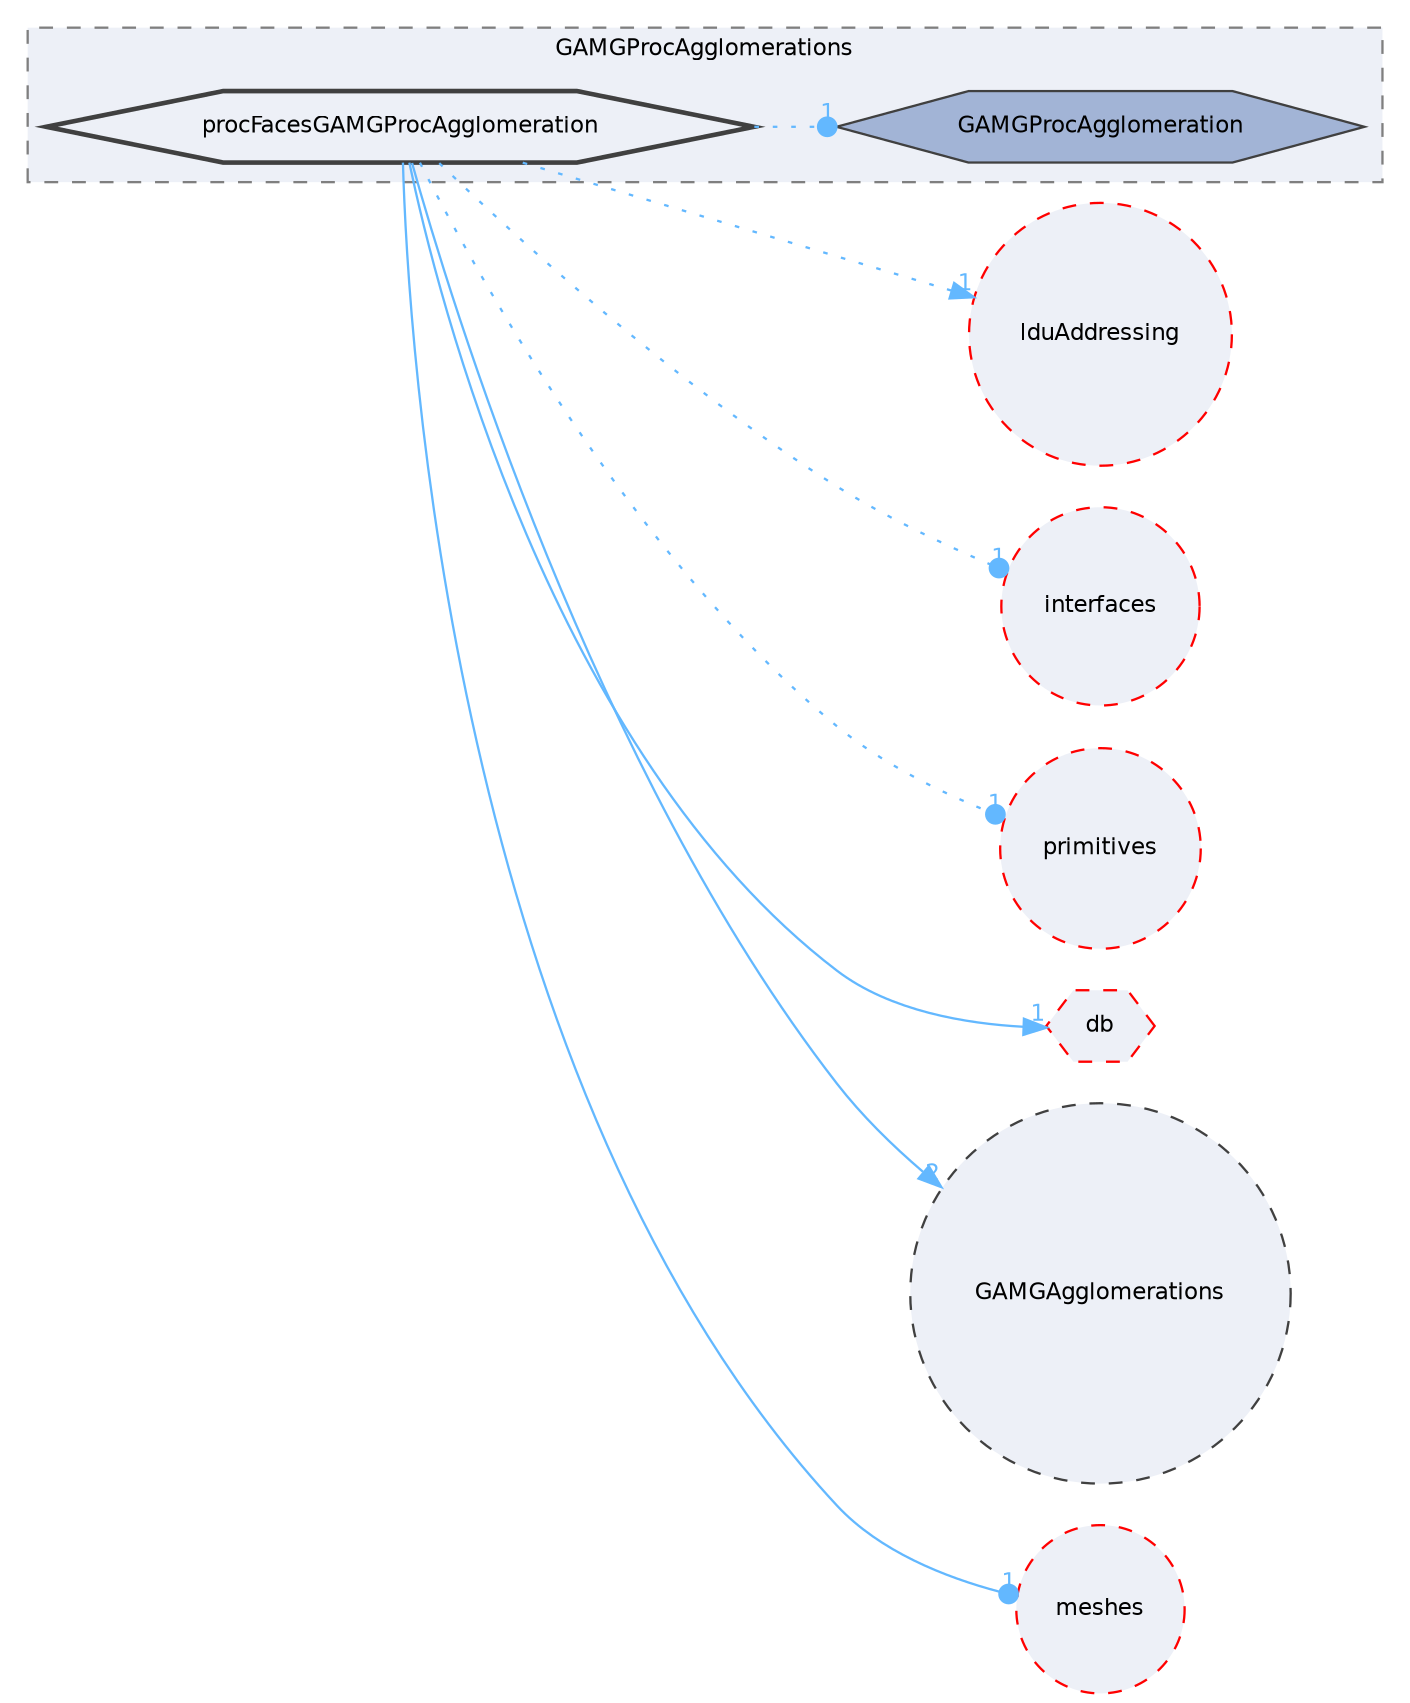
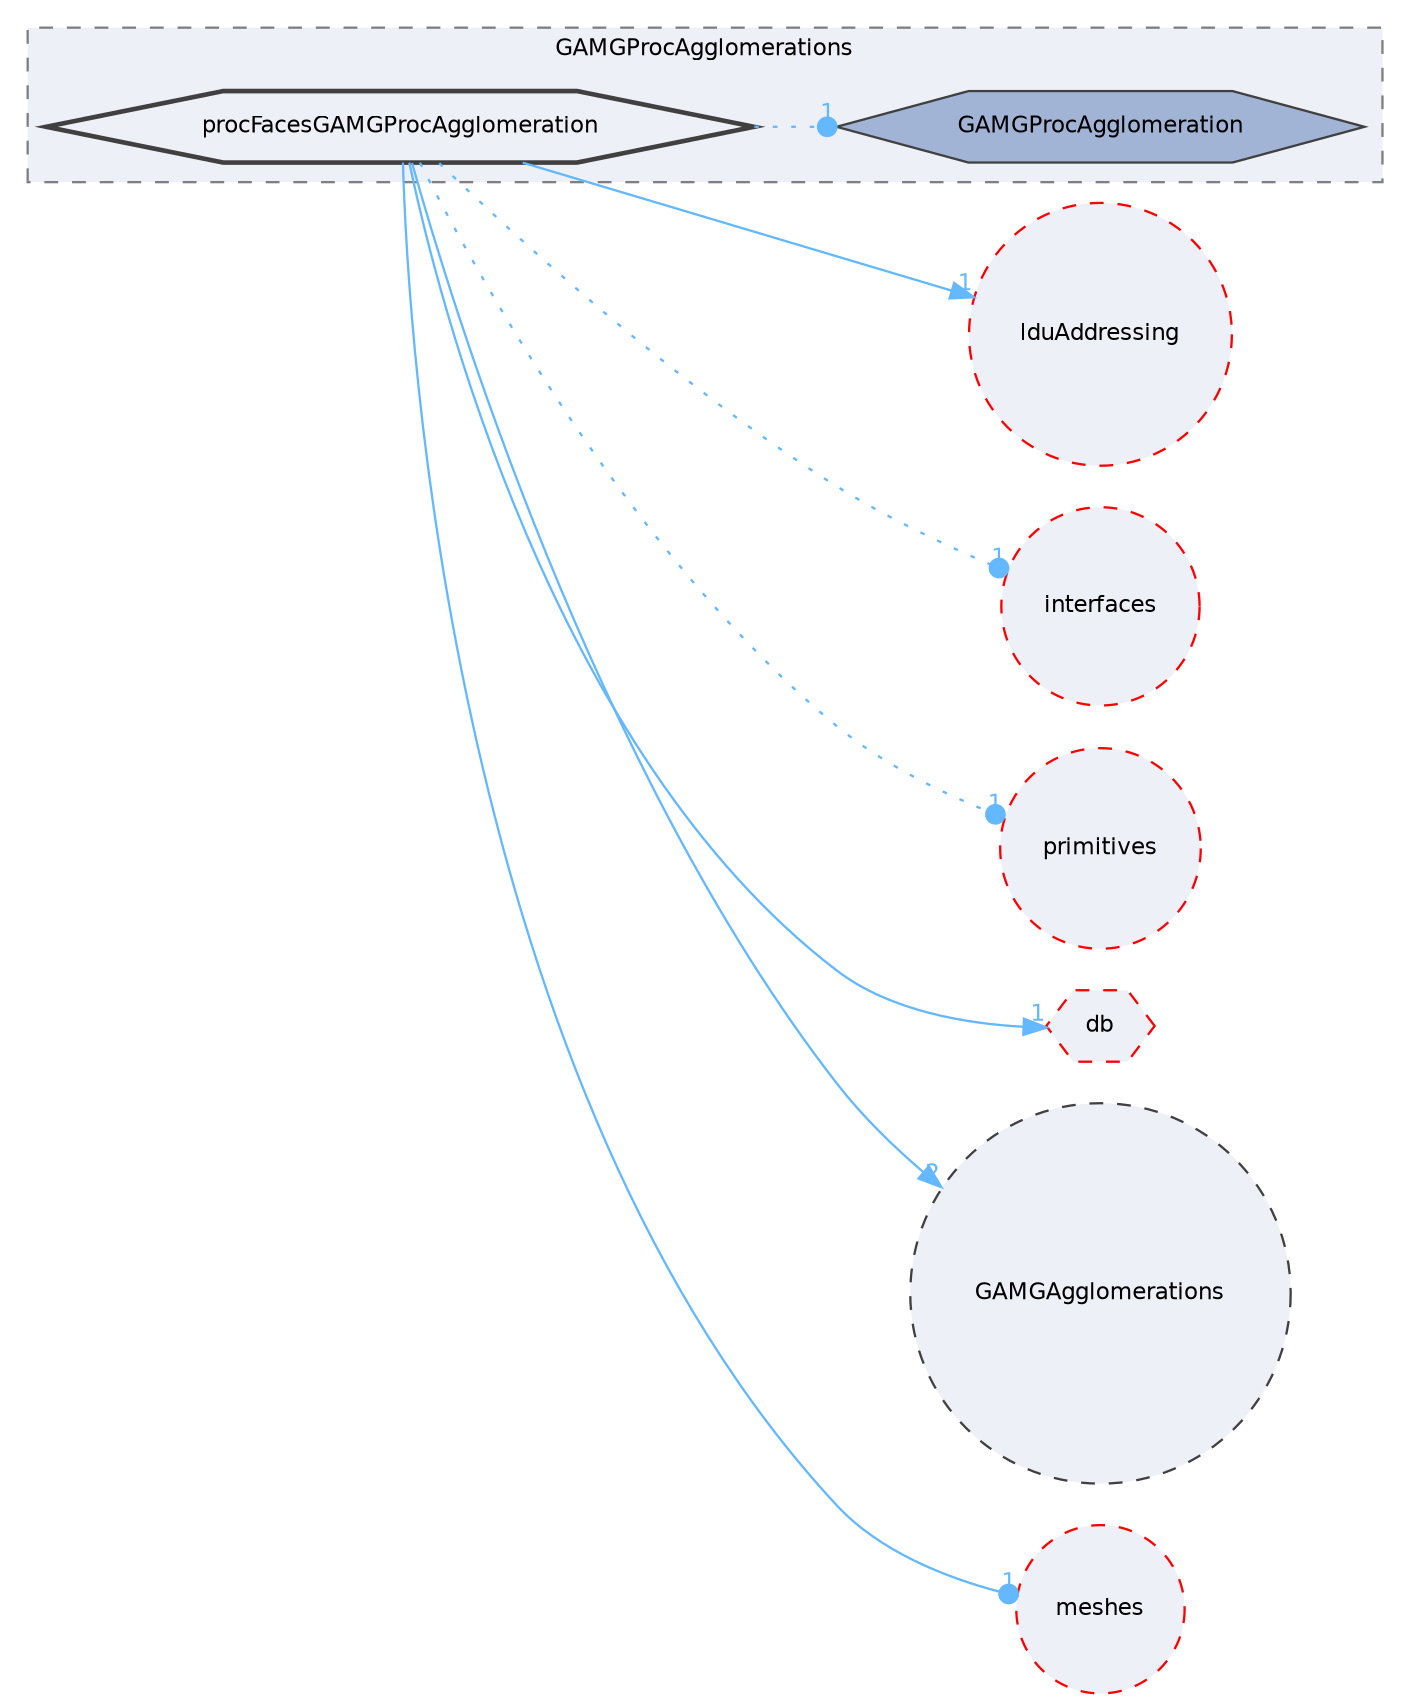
edge "procFacesGAMGProcAgglomeration" -> "lduAddressing": style dotted -> solid
